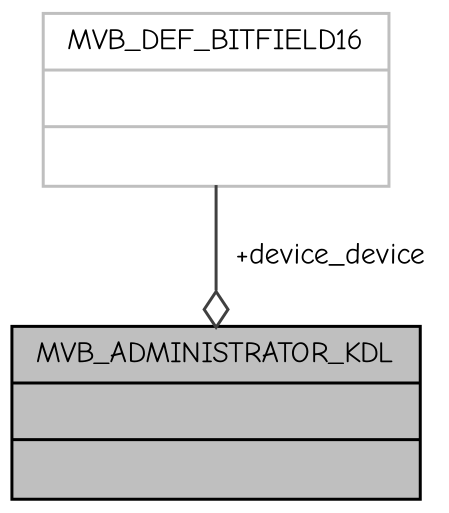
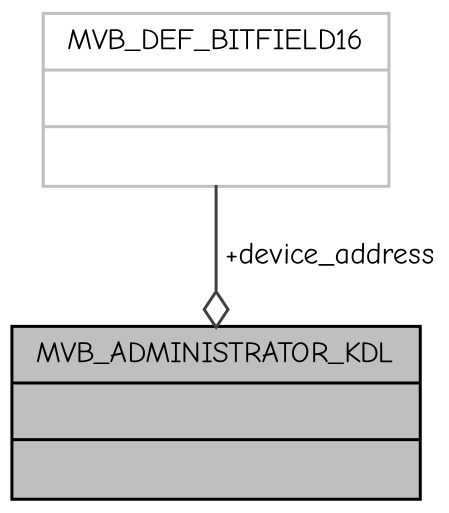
edge "MVB_DEF_BITFIELD16" -> "MVB_ADMINISTRATOR_KDL": label " +device_device" -> " +device_address"
